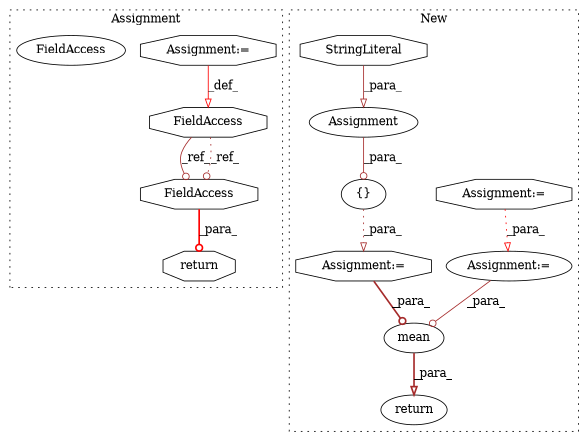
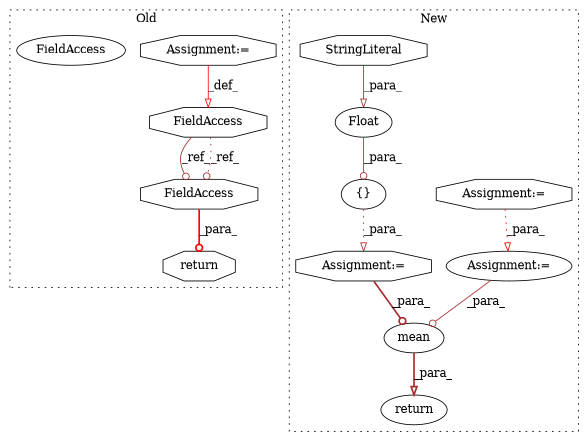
cluster "Assignment": label "Assignment" -> "Old"
node "Assignment": label "Assignment" -> "Float"
